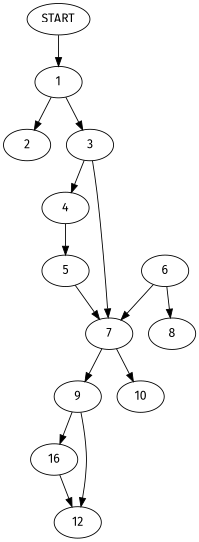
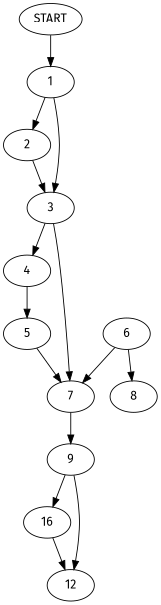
edge "2" -> "3": added
node "10": removed
